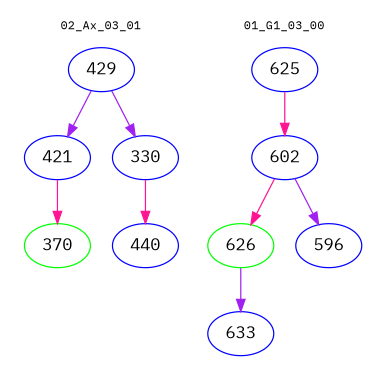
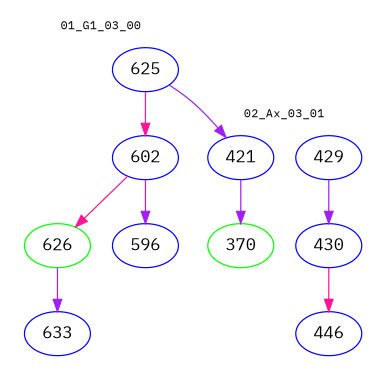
edge "429" -> "421": now "625" -> "421"
node "330": label "330" -> "430"
edge "421" -> "370": color deeppink -> purple
node "440": label "440" -> "446"
